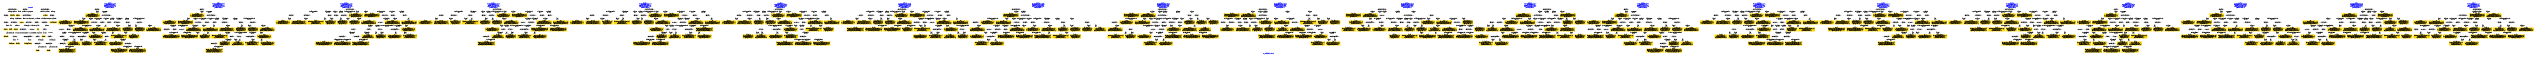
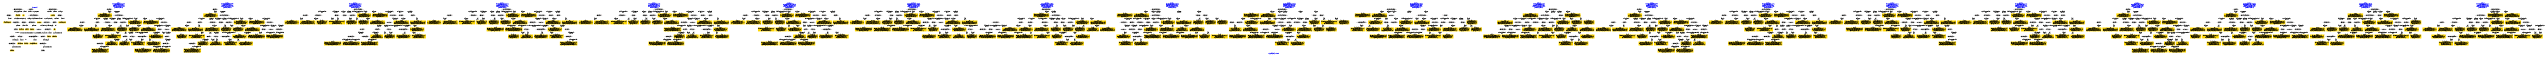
node "imageURL": label "imageURL" -> "uri"
node "galleryLabel_type_uri": added
node "within_URI": label "within_URI" -> "material_URI"
node "birthDate": fillcolor gold -> lightgray
